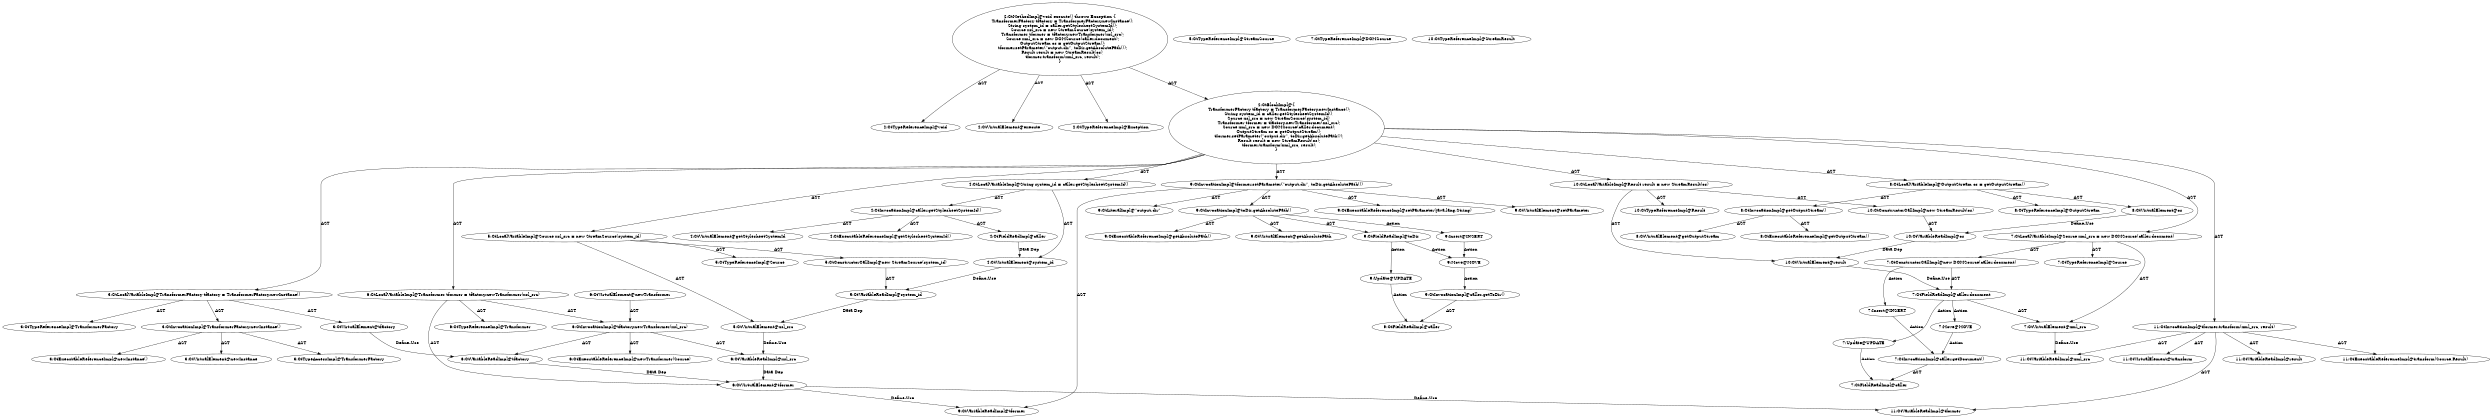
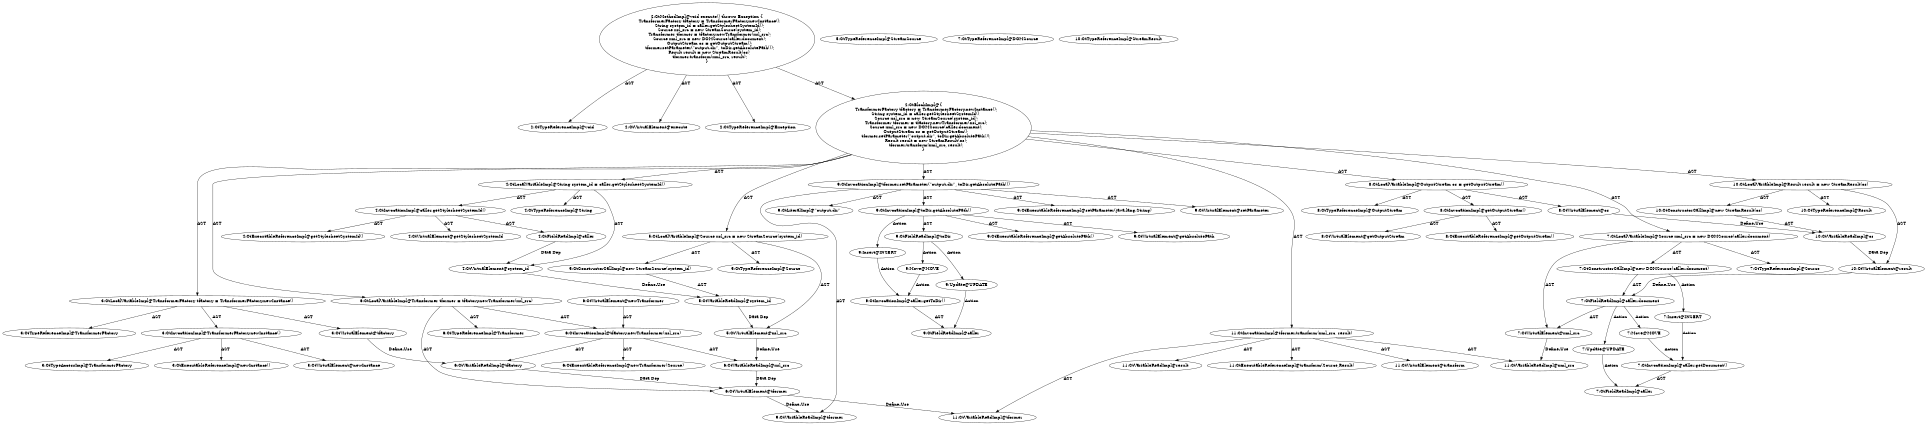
node "4:CtTypeReferenceImpl@String": added
edge "9:Insert@INSERT" -> "9:Move@MOVE": now "9:Insert@INSERT" -> "9:CtInvocationImpl@caller.getToDir()"
